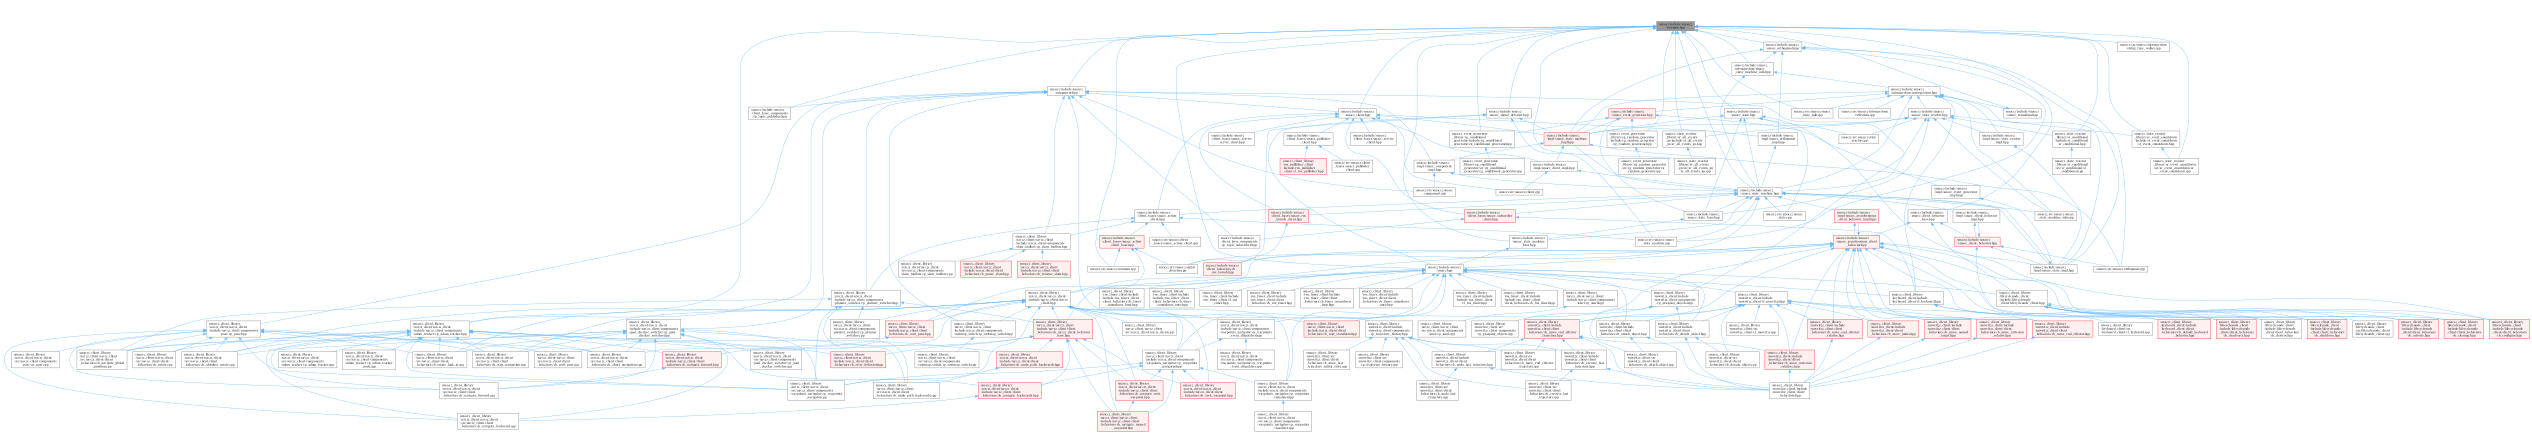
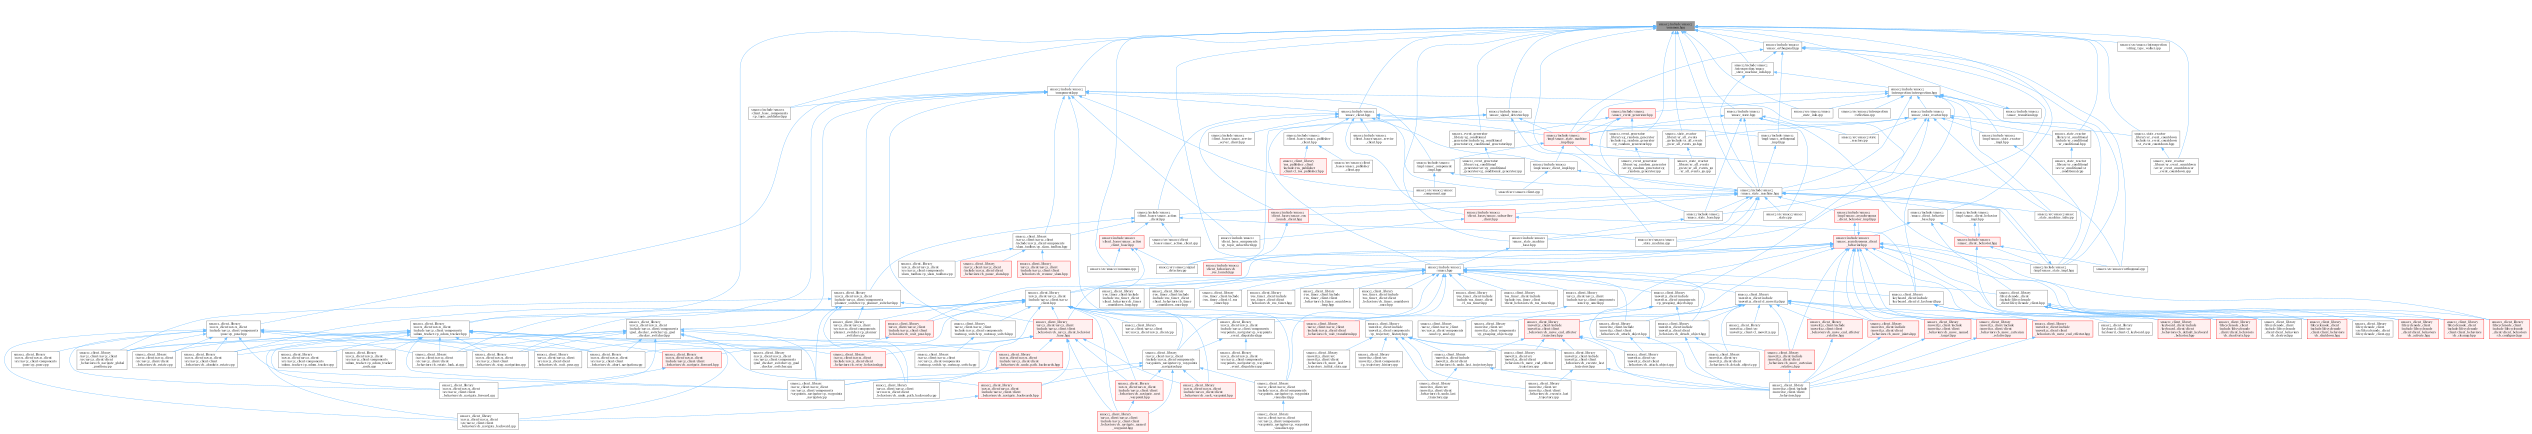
node "smacc2/src/smacc2/client.cpp": label "smacc2/src/smacc2/client.cpp" -> "smacc8/src/smacc2/client.cpp"
node "smacc2/include/smacc2 /impl/smacc_event_generator _impl.hpp": removed
